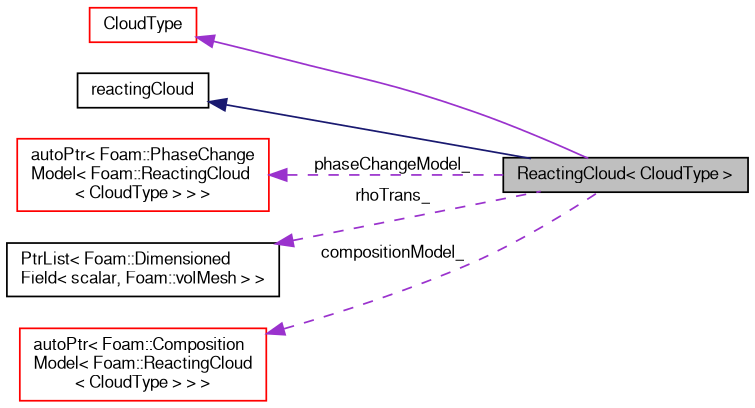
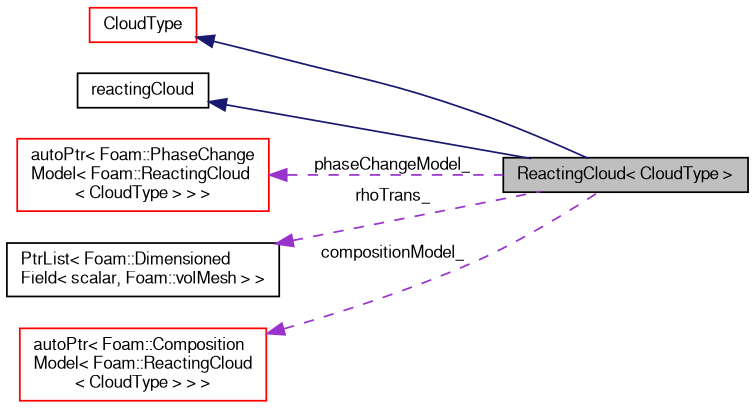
edge "ReactingCloud< CloudType >" -> "CloudType": color darkorchid3 -> midnightblue
